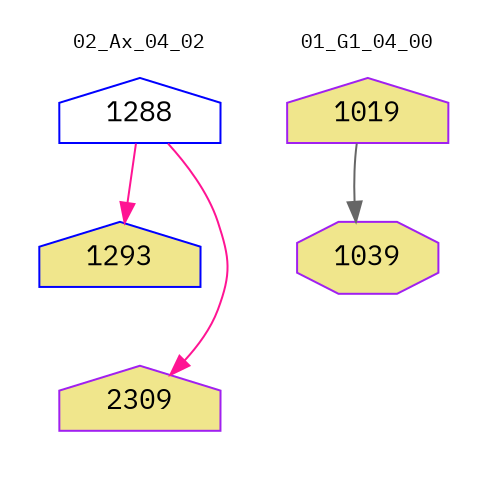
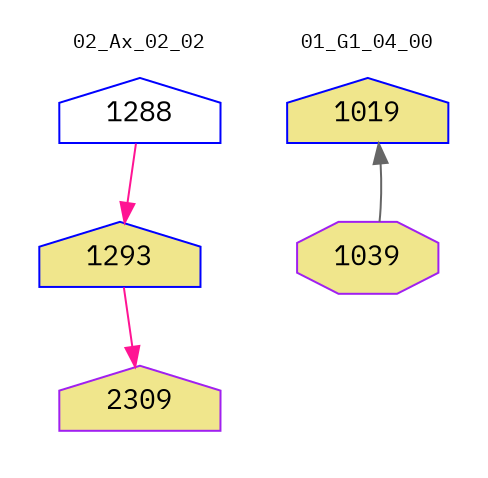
cluster "02_Ax_04_02": label "02_Ax_04_02" -> "02_Ax_02_02"
node "1019": color purple -> blue
edge "1019" -> "1039": reversed
edge "1288" -> "2309": now "1293" -> "2309"
